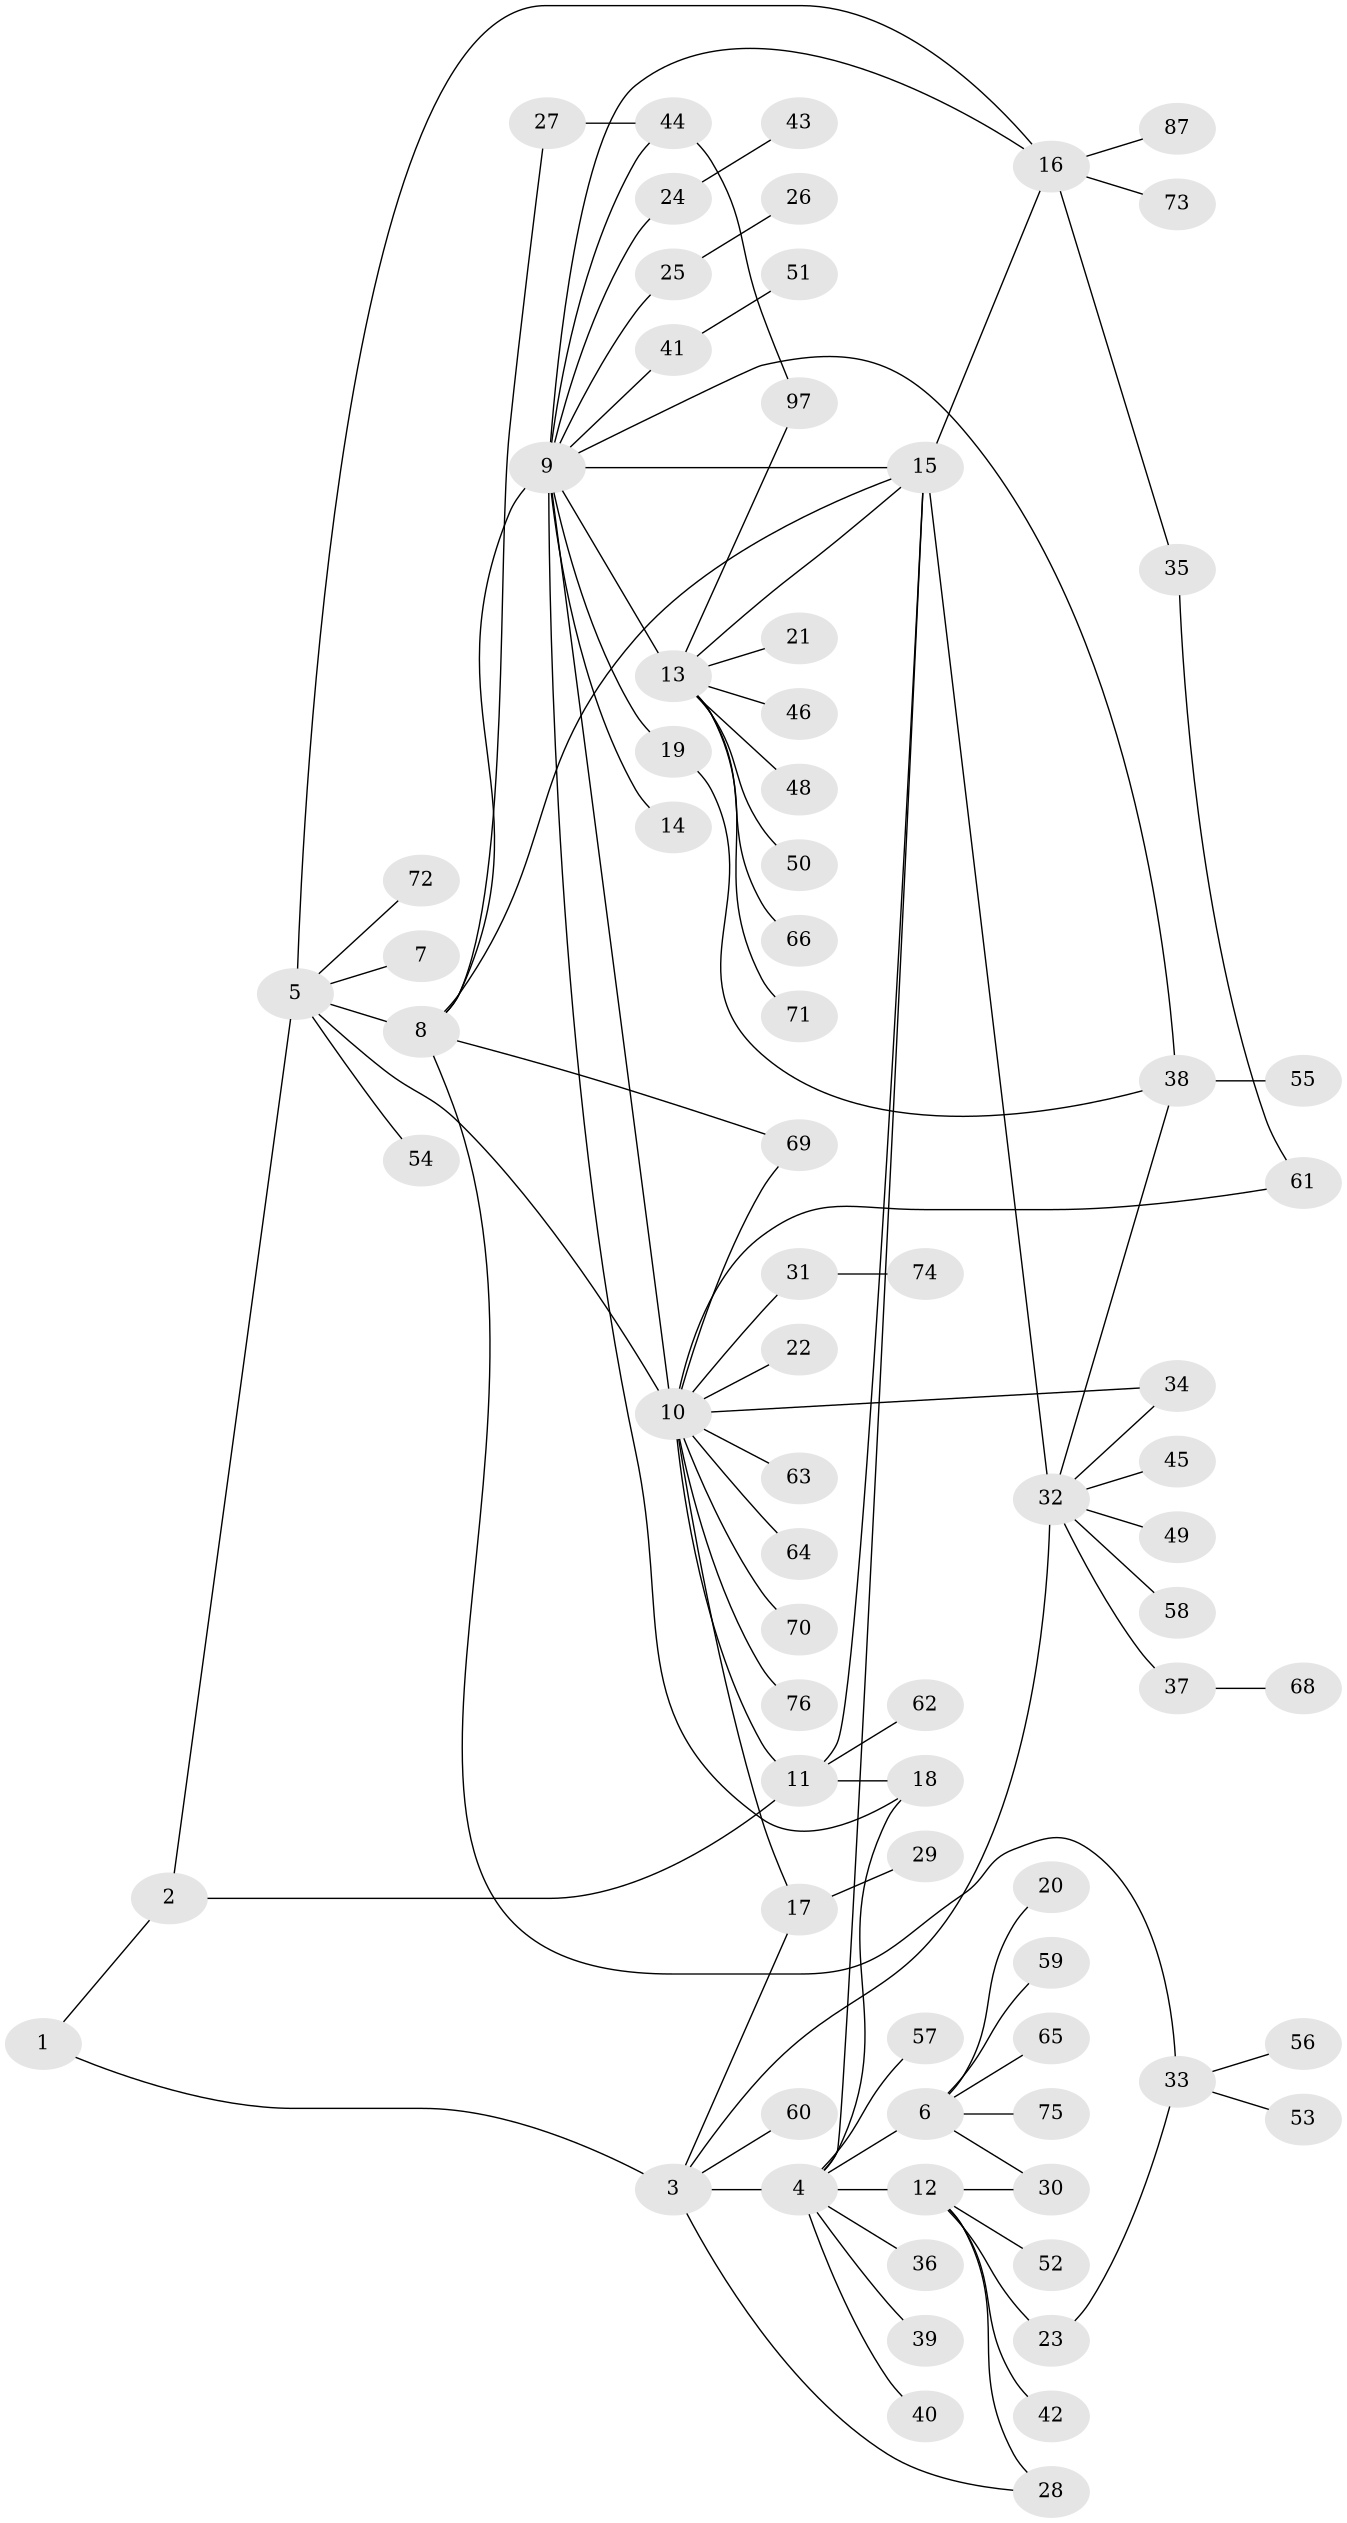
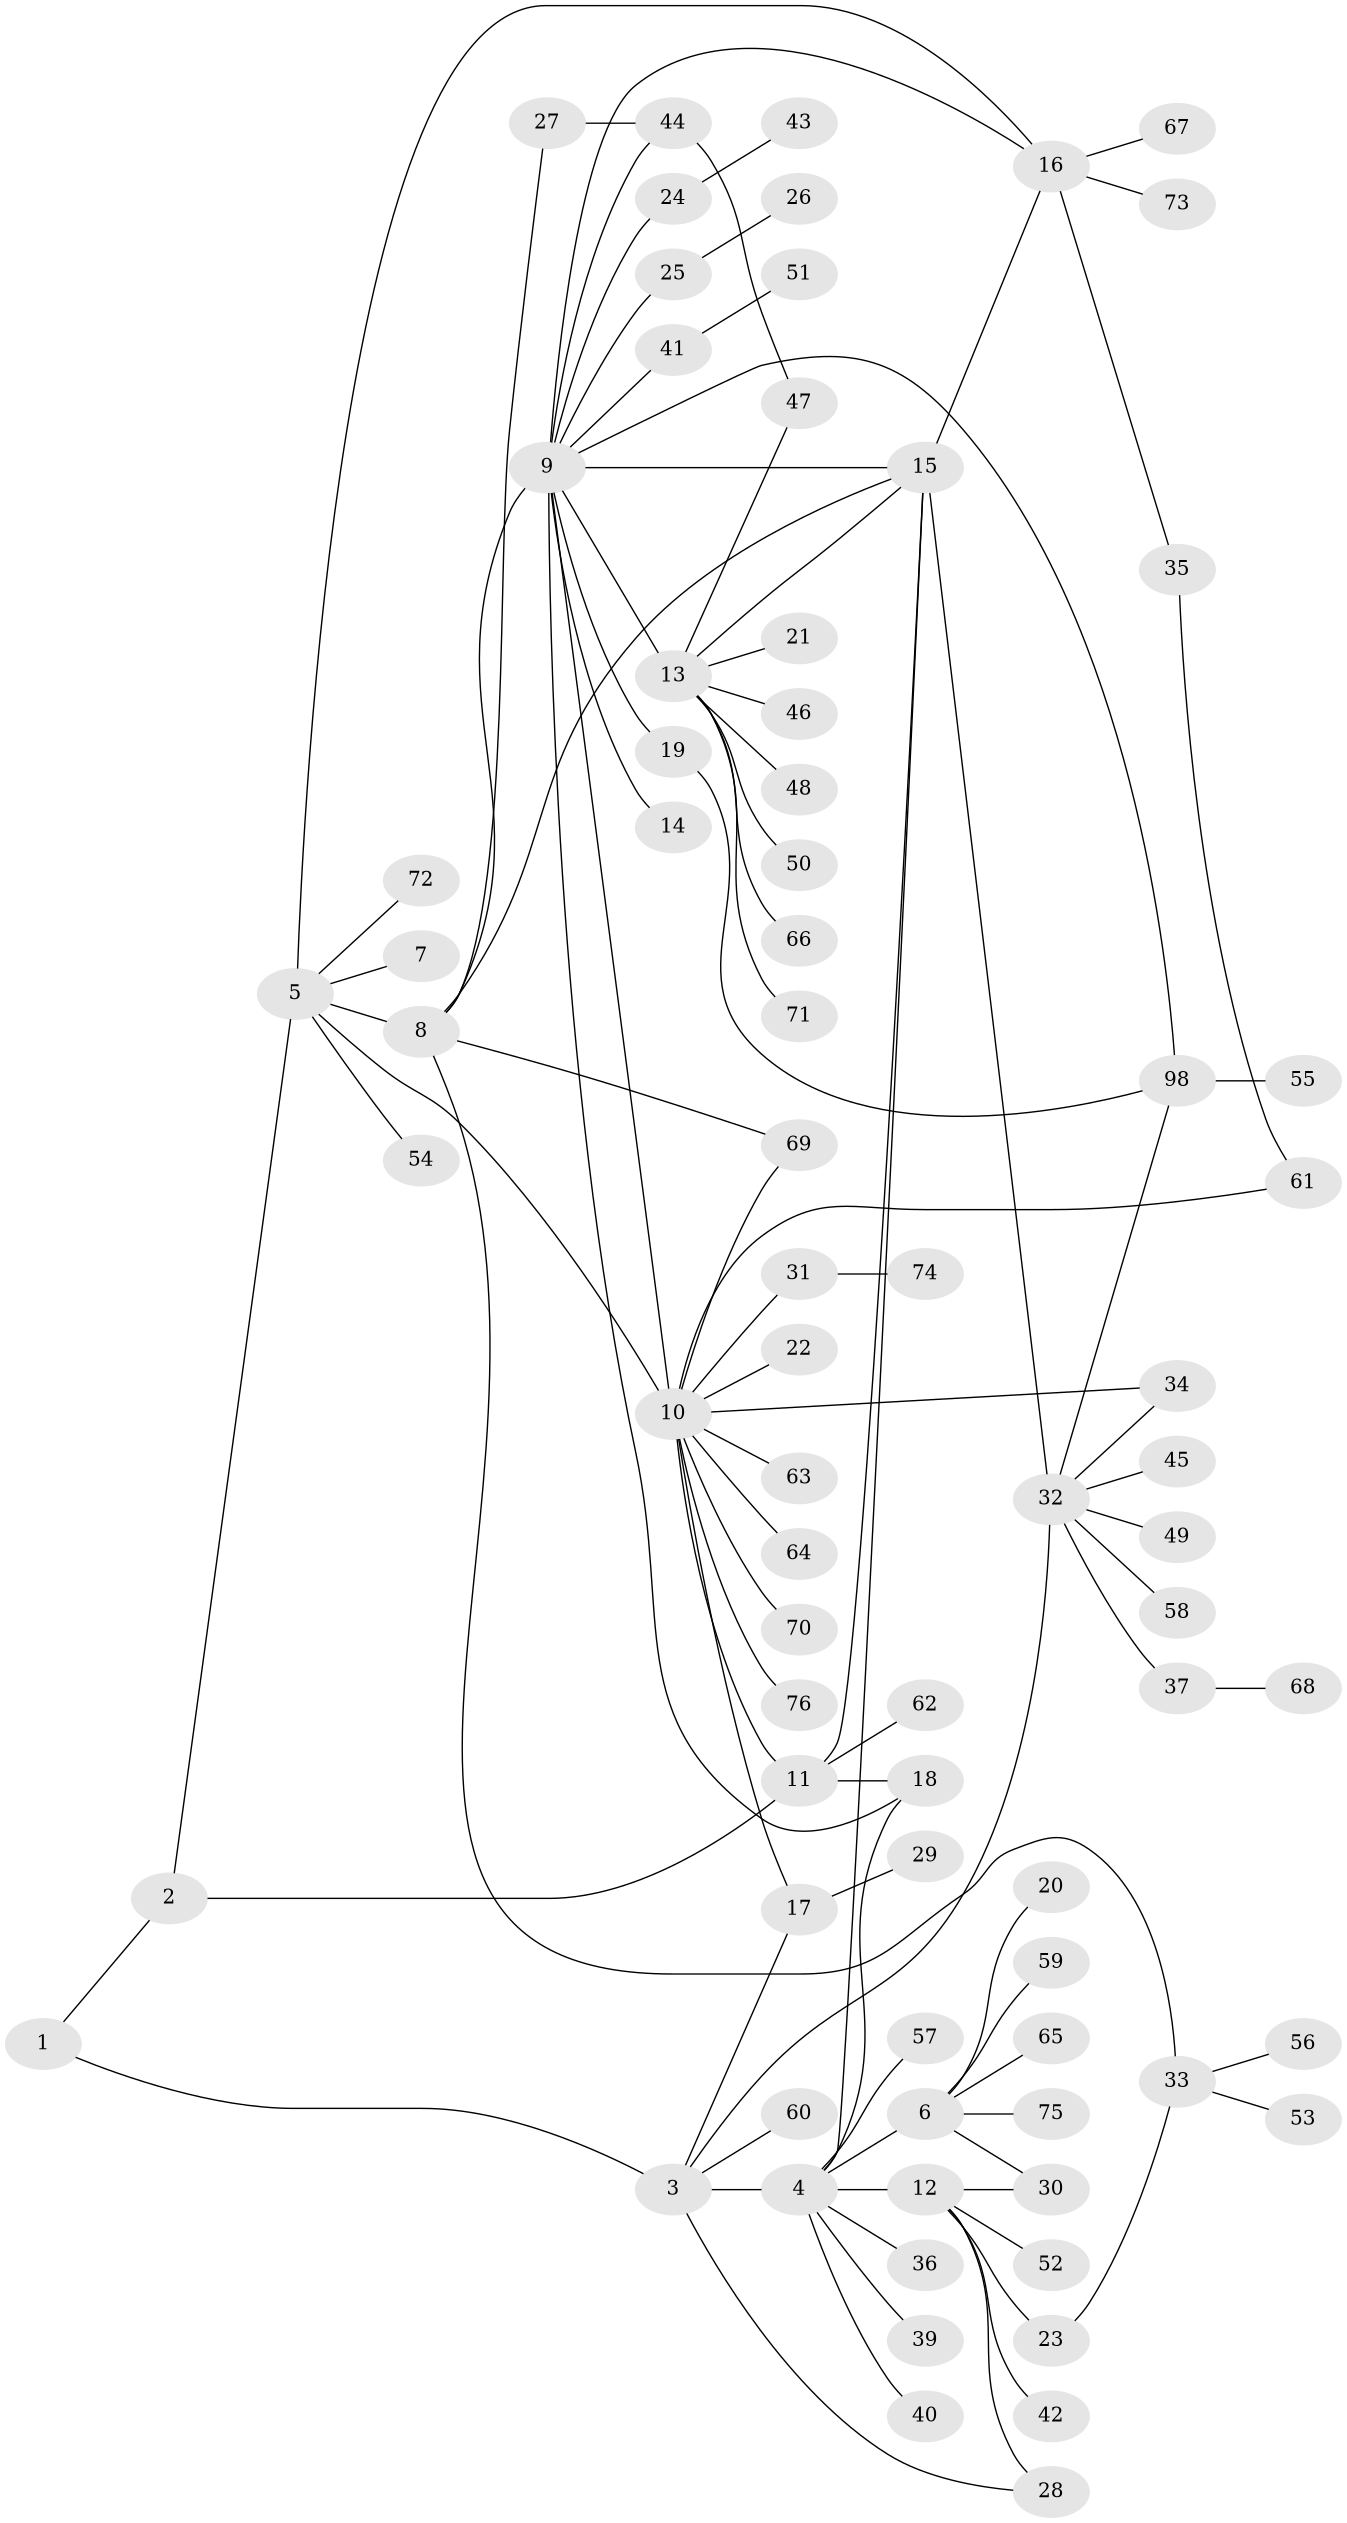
node "87": label "87" -> "67"
node "97": label "97" -> "47"
node "38": label "38" -> "98"
